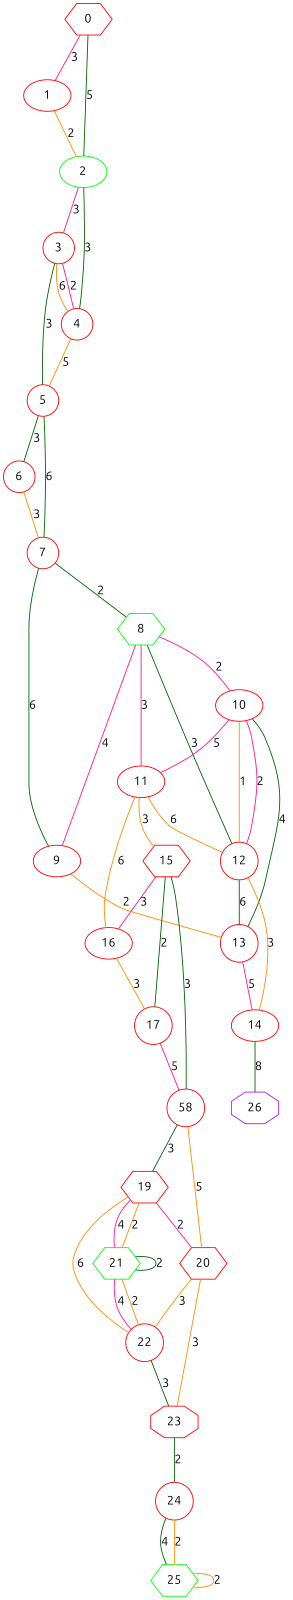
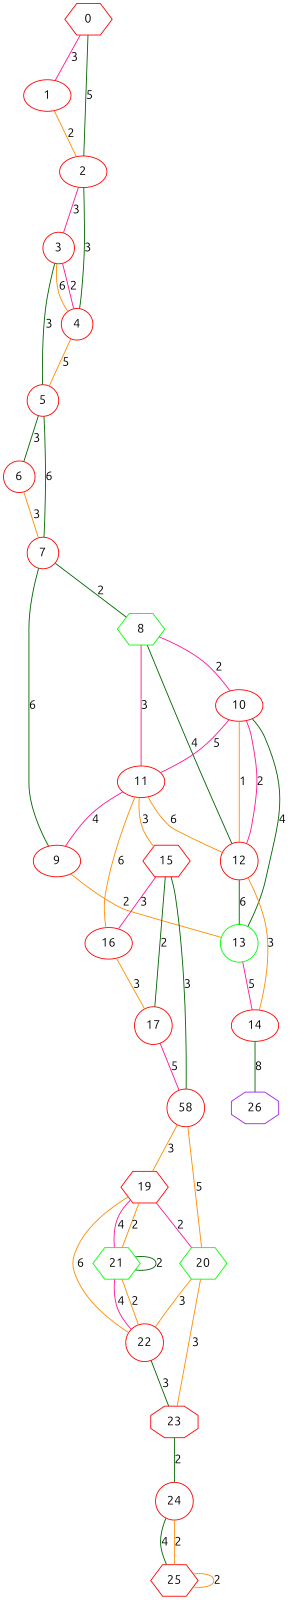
node "2": color green -> red
edge "8" -- "12": label "3" -> "4"
edge "8" -- "9": now "11" -- "9"
node "13": color red -> green
edge "58" -- "19": color darkgreen -> darkorange
node "20": color red -> green
node "25": color green -> red
